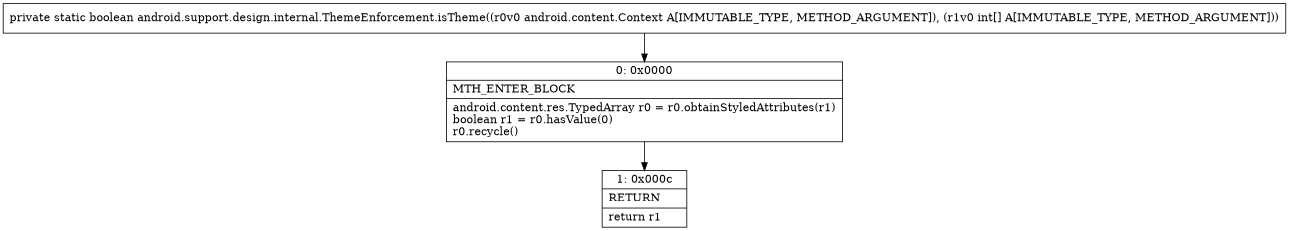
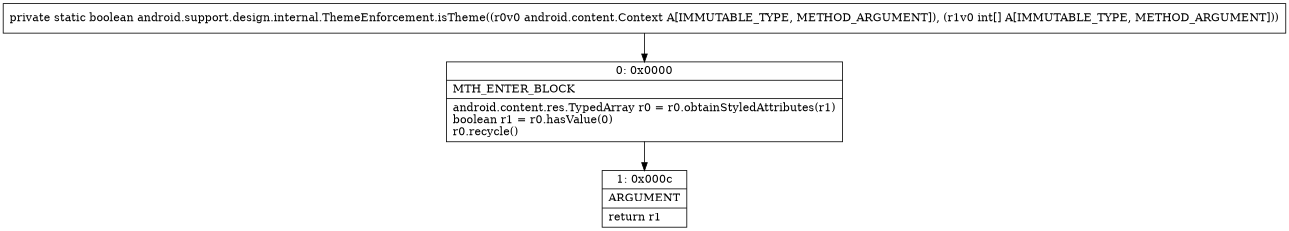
node "1: 0x000c": text "RETURN" -> "ARGUMENT"
